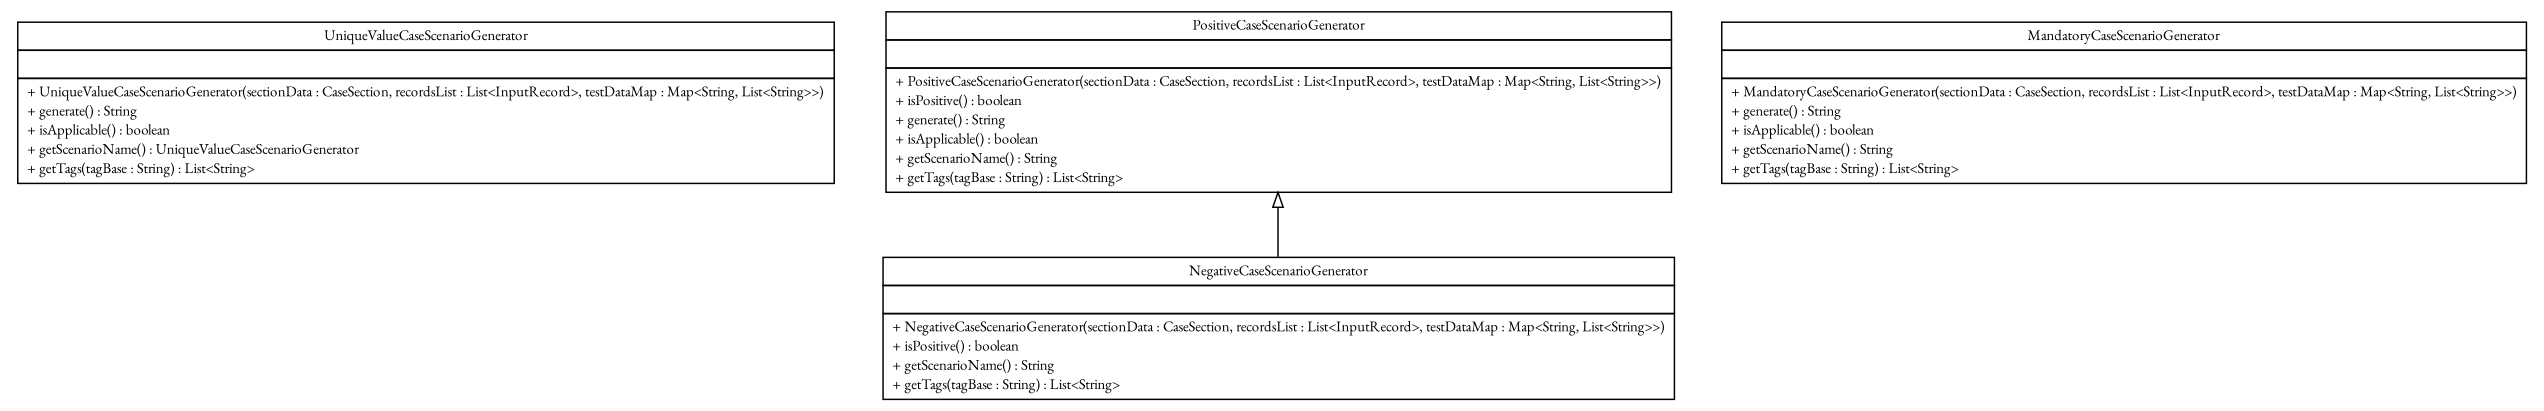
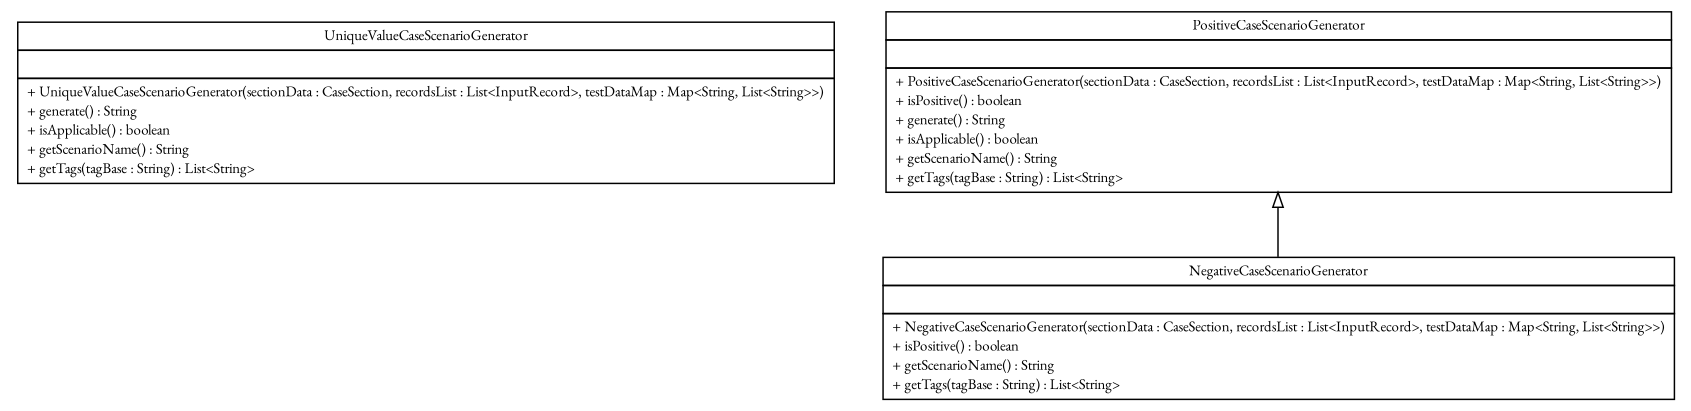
node "MandatoryCaseScenarioGenerator": removed
node "UniqueValueCaseScenarioGenerator": text "+ getScenarioName() : UniqueValueCaseScenarioGenerator" -> "+ getScenarioName() : String"
